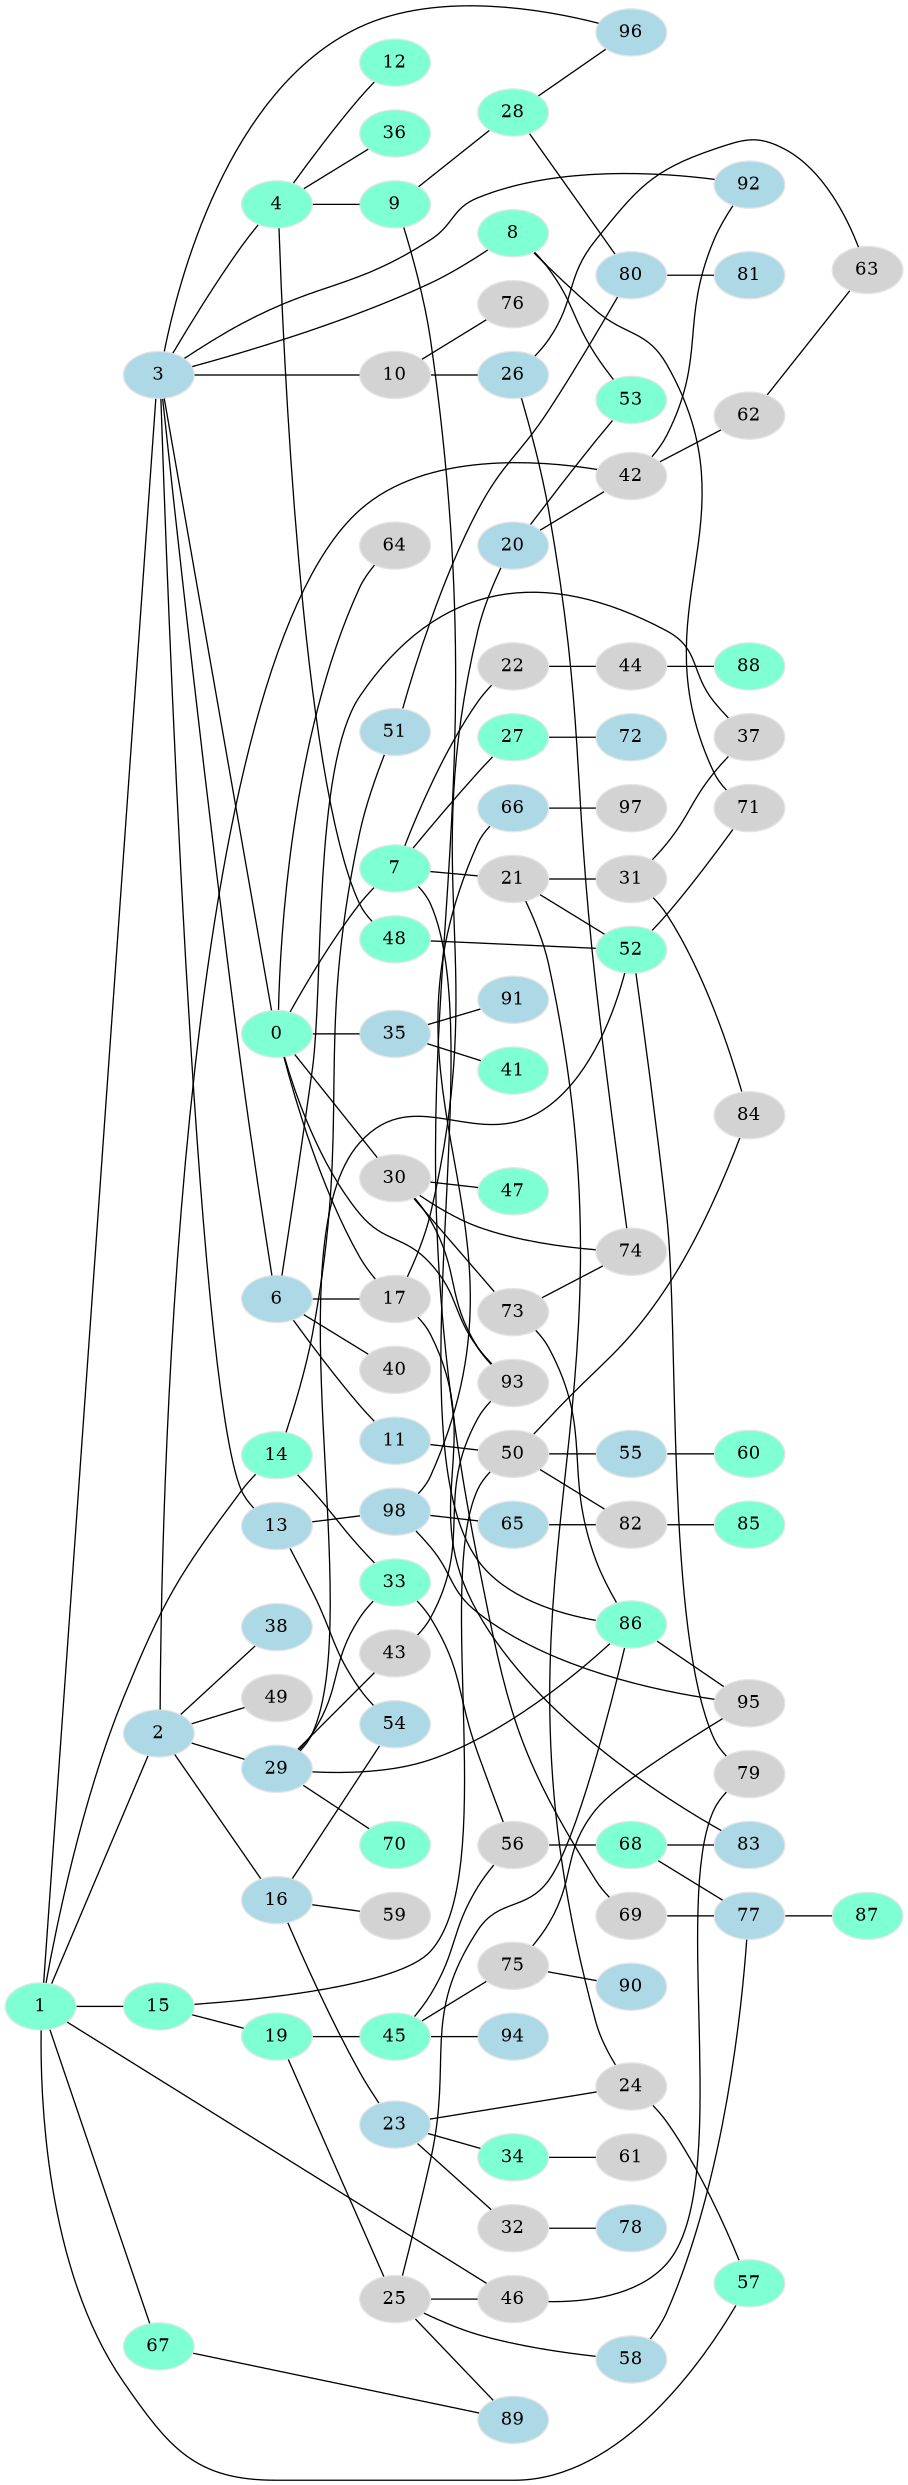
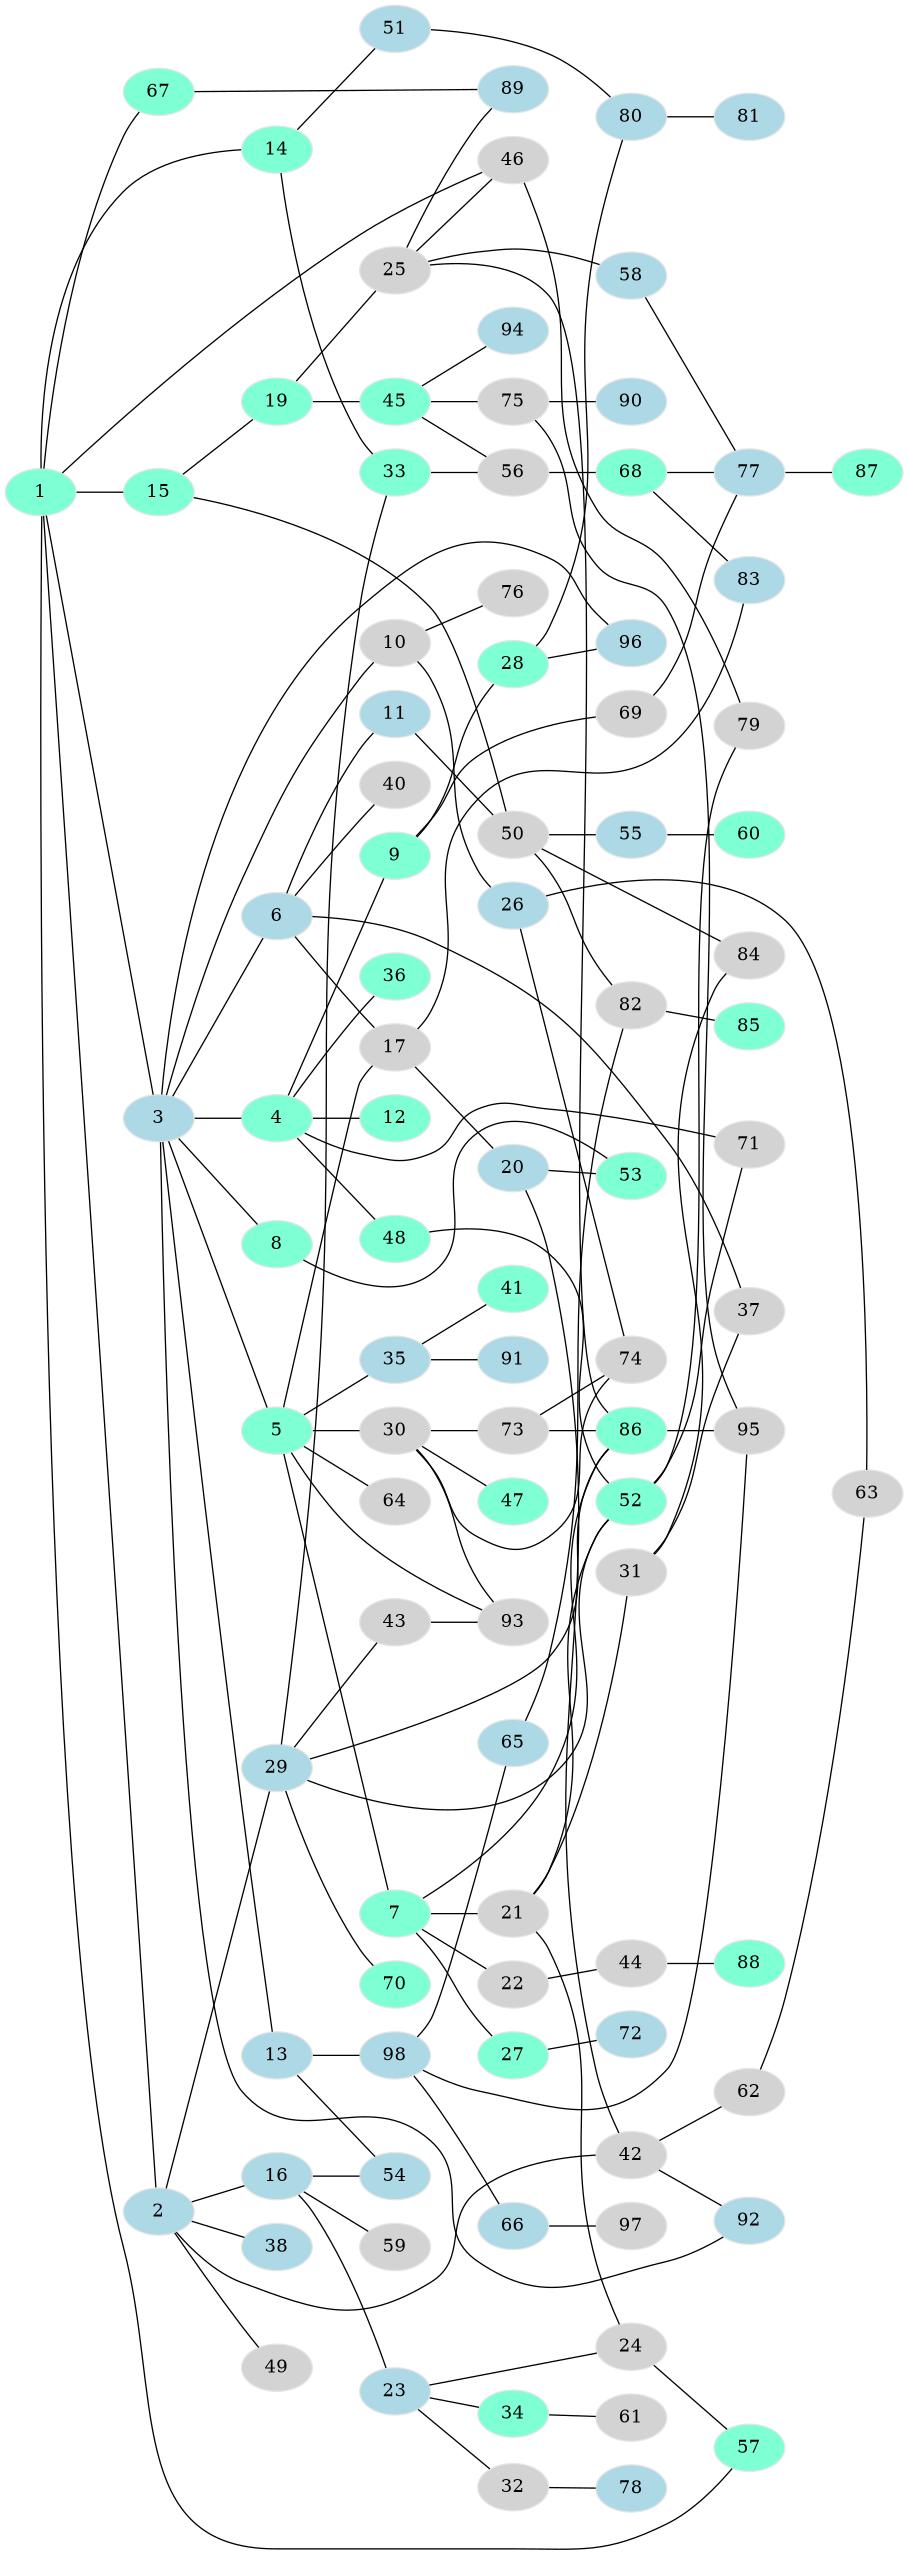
edge "8" -- "71": now "4" -- "71"
node "0": label "0" -> "5"
